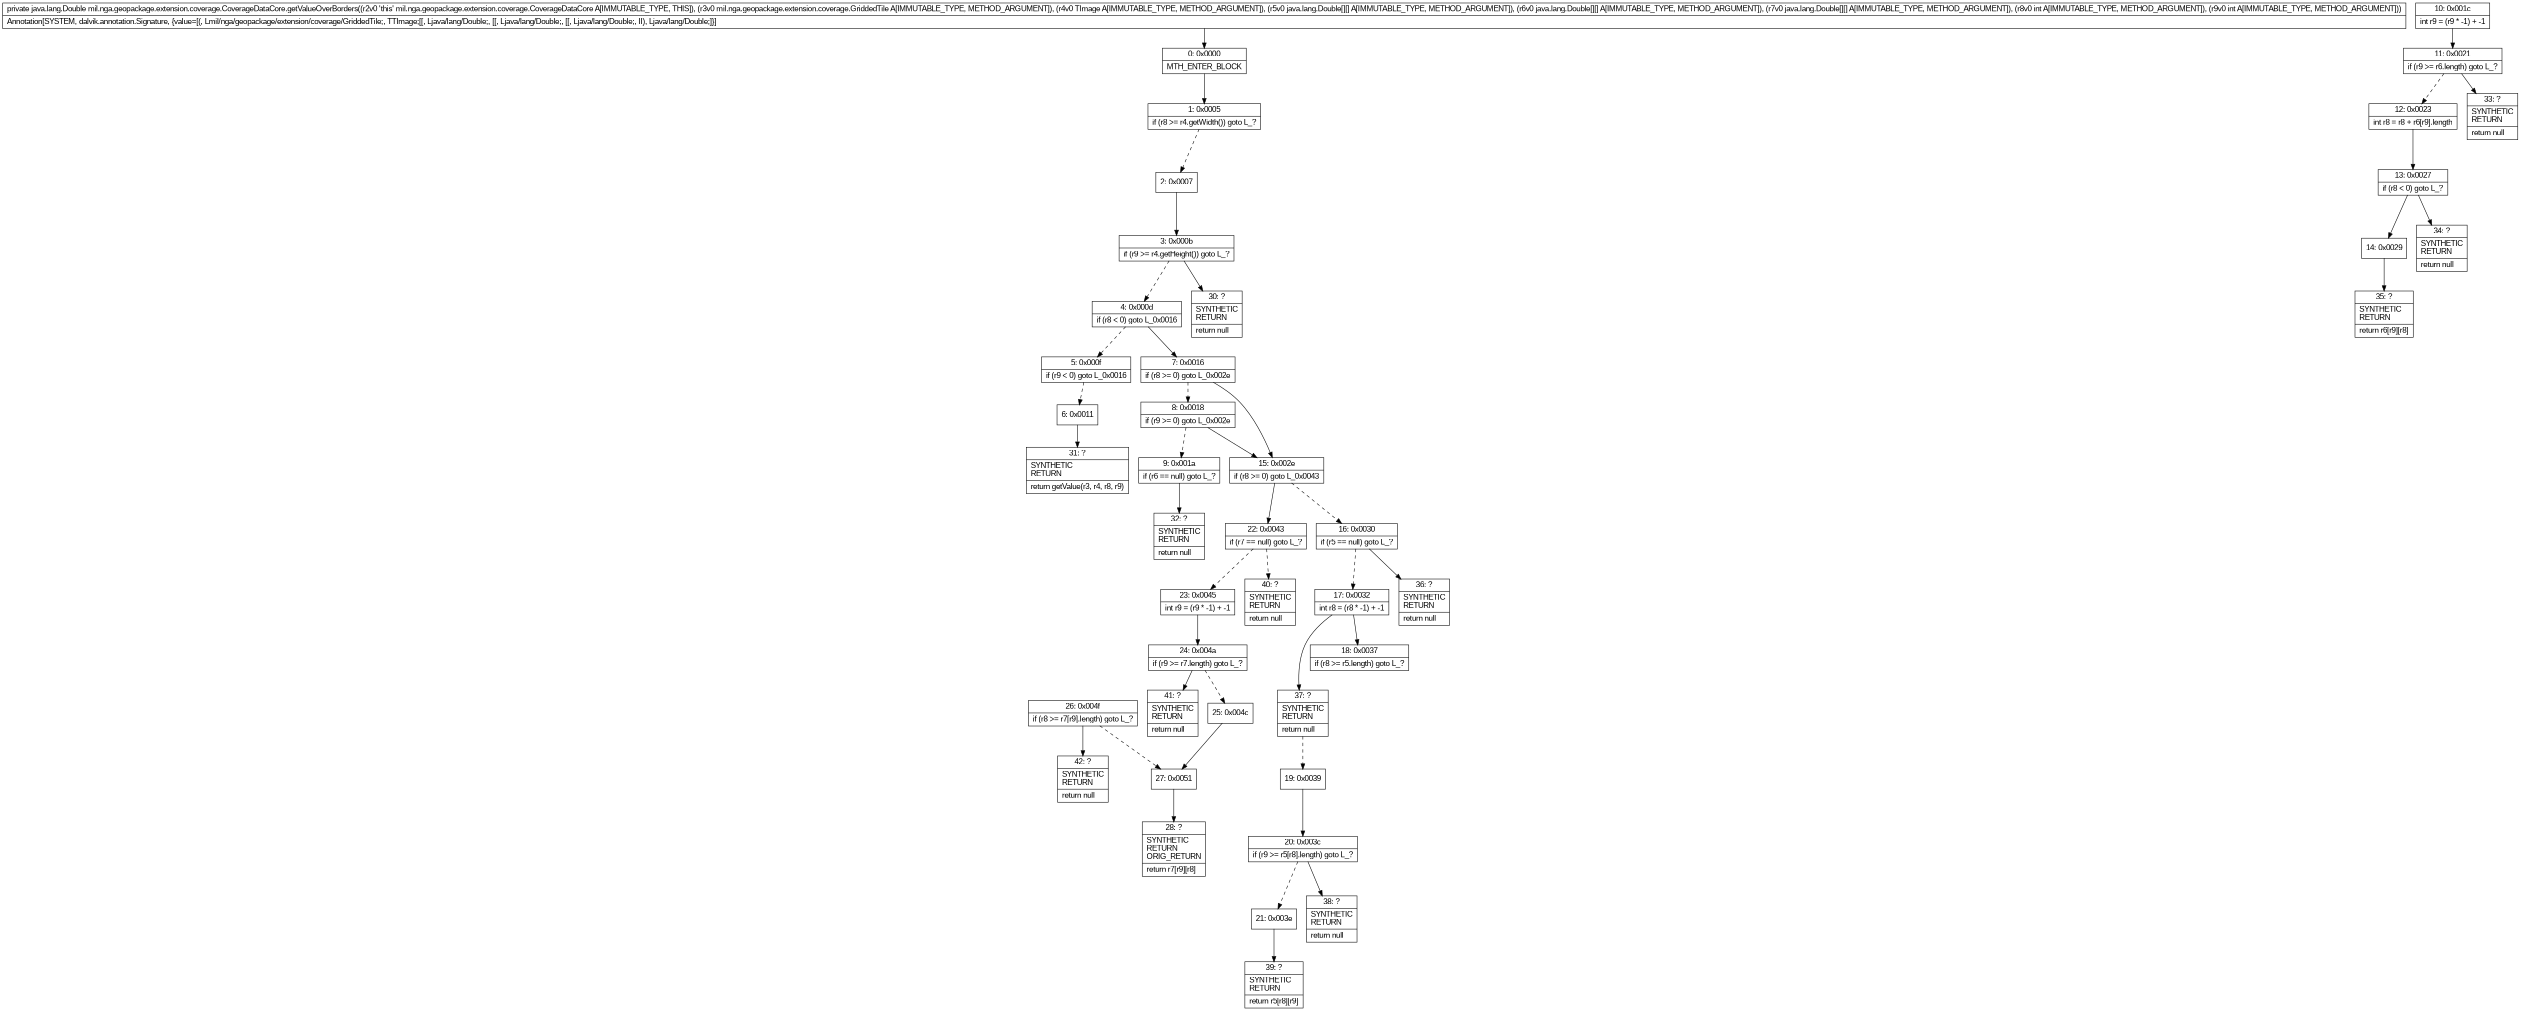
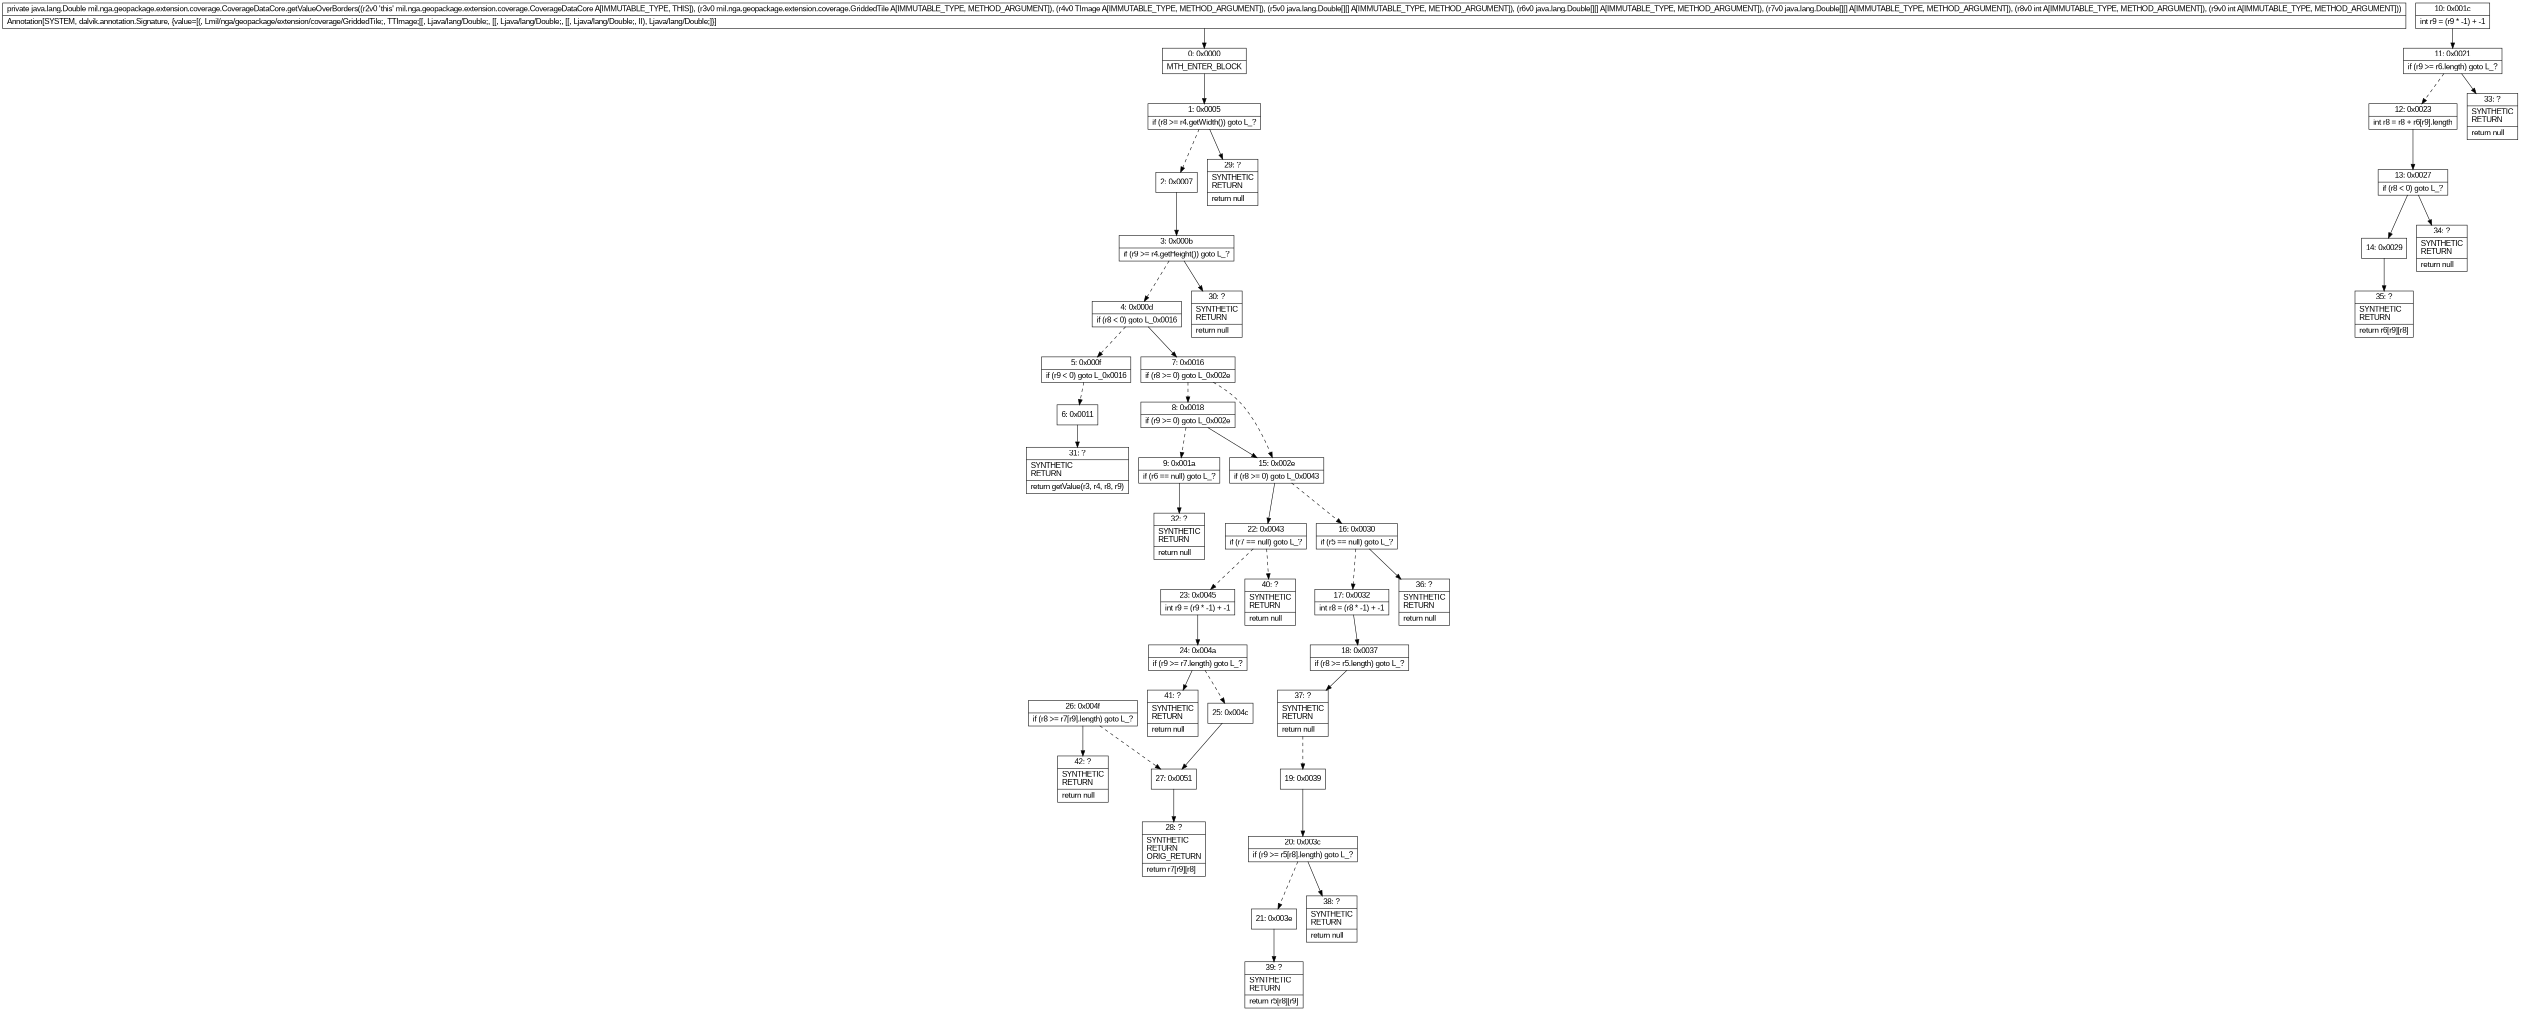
node "29: ?": added
edge "7: 0x0016" -> "15: 0x002e": style solid -> dashed
edge "17: 0x0032" -> "37: ?": now "18: 0x0037" -> "37: ?"
